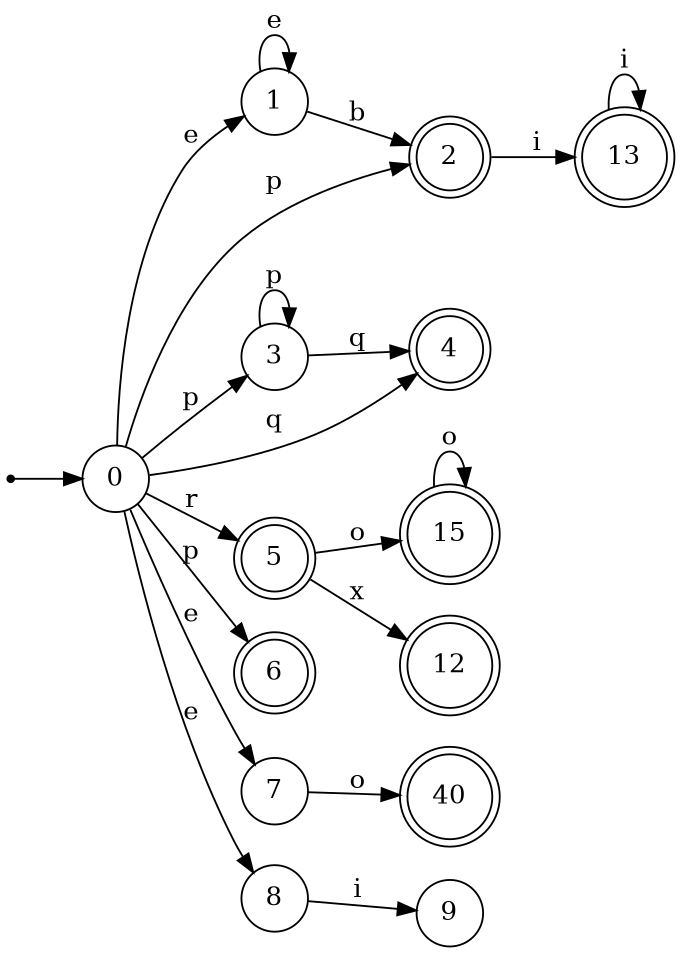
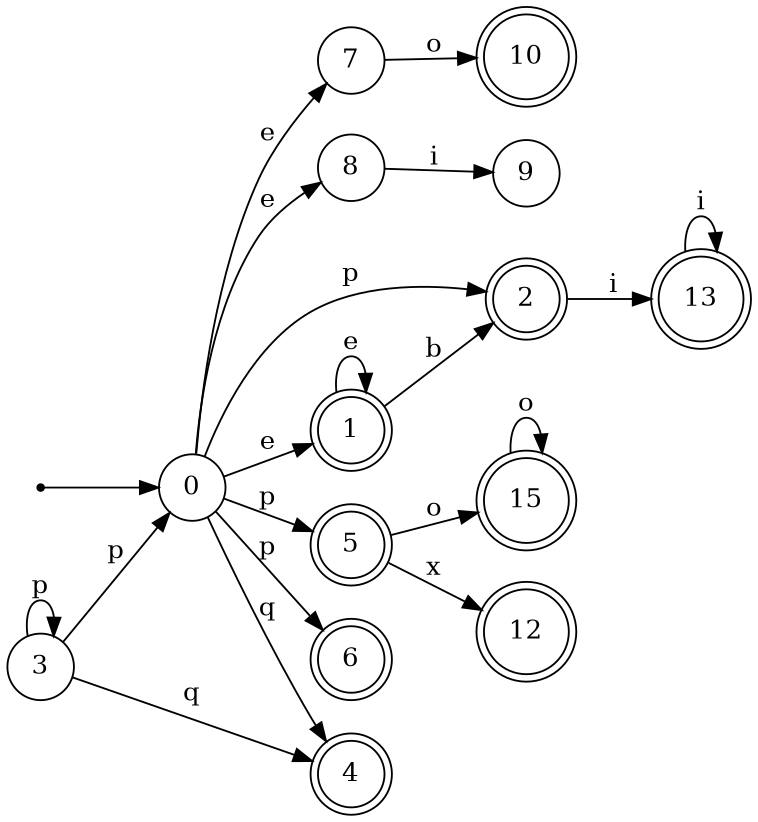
node "1": shape circle -> doublecircle
edge "0" -> "3": reversed
edge "0" -> "5": label "r" -> "p"
node "40": label "40" -> "10"
